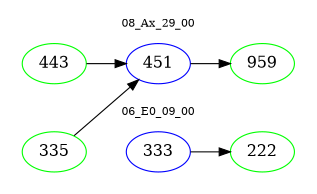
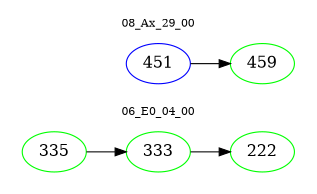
node "443": removed
node "959": label "959" -> "459"
edge "335" -> "451": now "335" -> "333"
cluster "06_E0_09_00": label "06_E0_09_00" -> "06_E0_04_00"
node "333": color blue -> green
